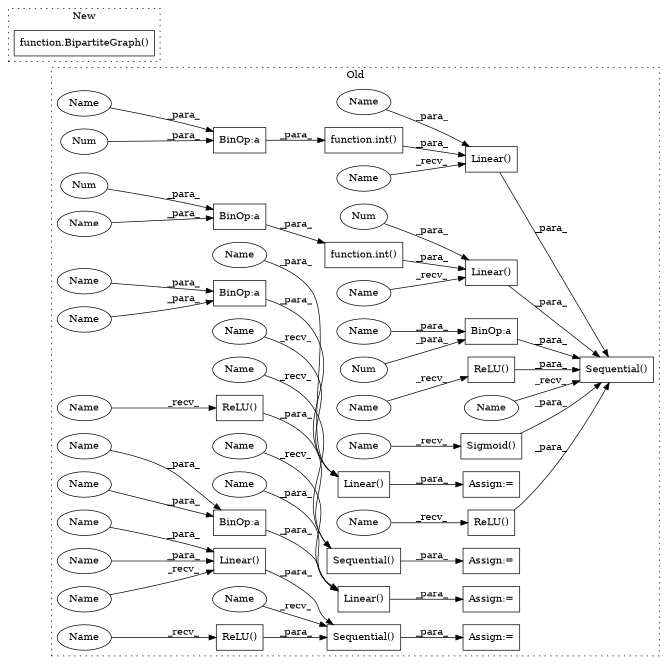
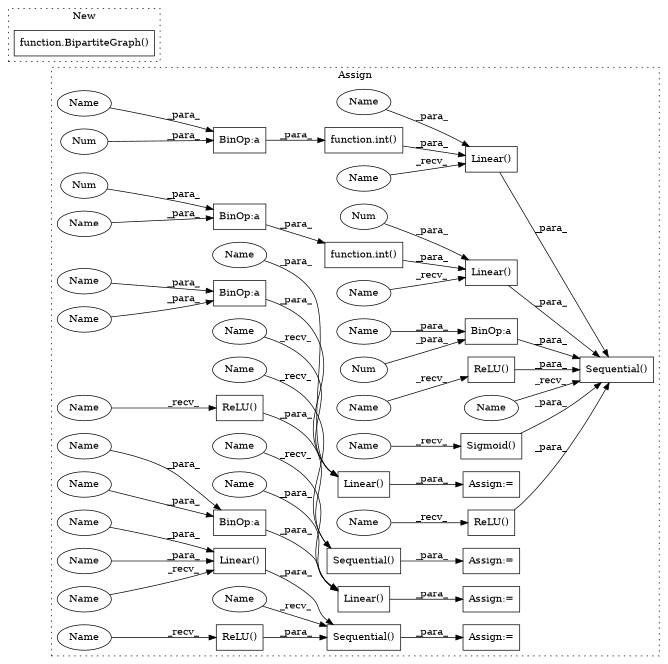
cluster "Old": label "Old" -> "Assign"
